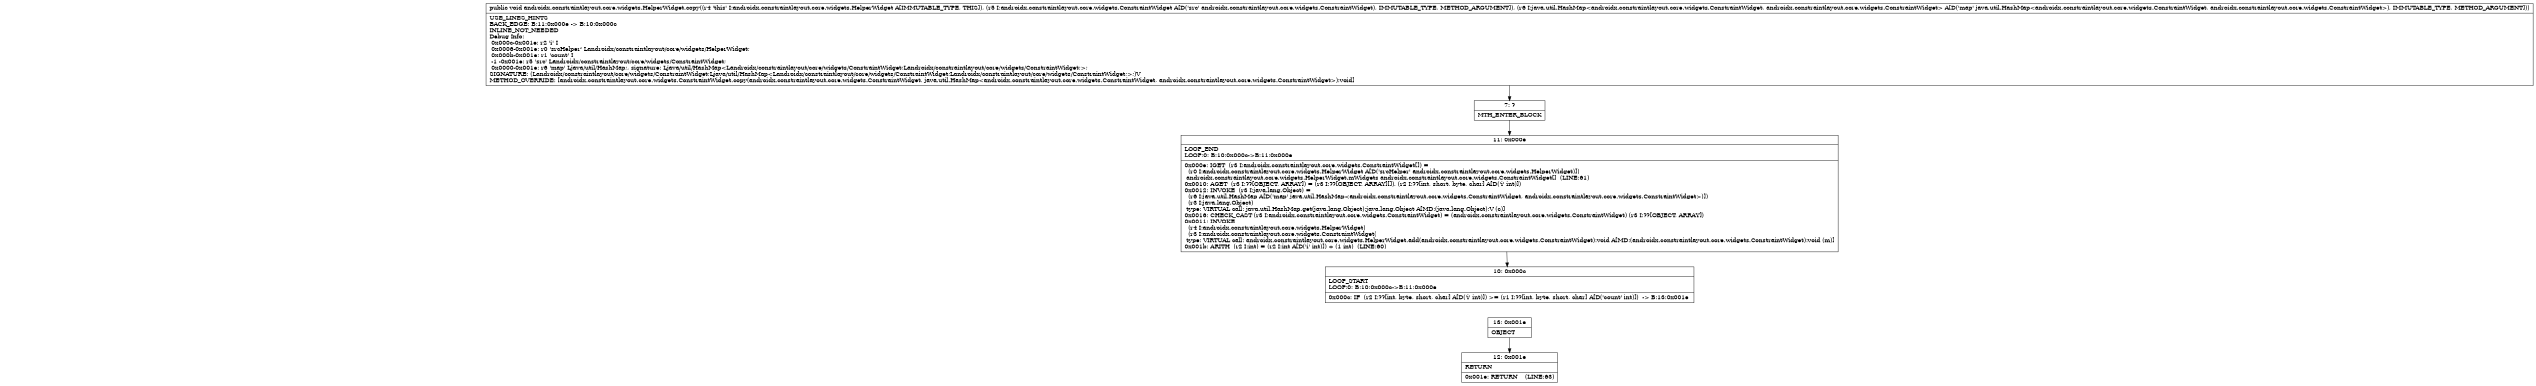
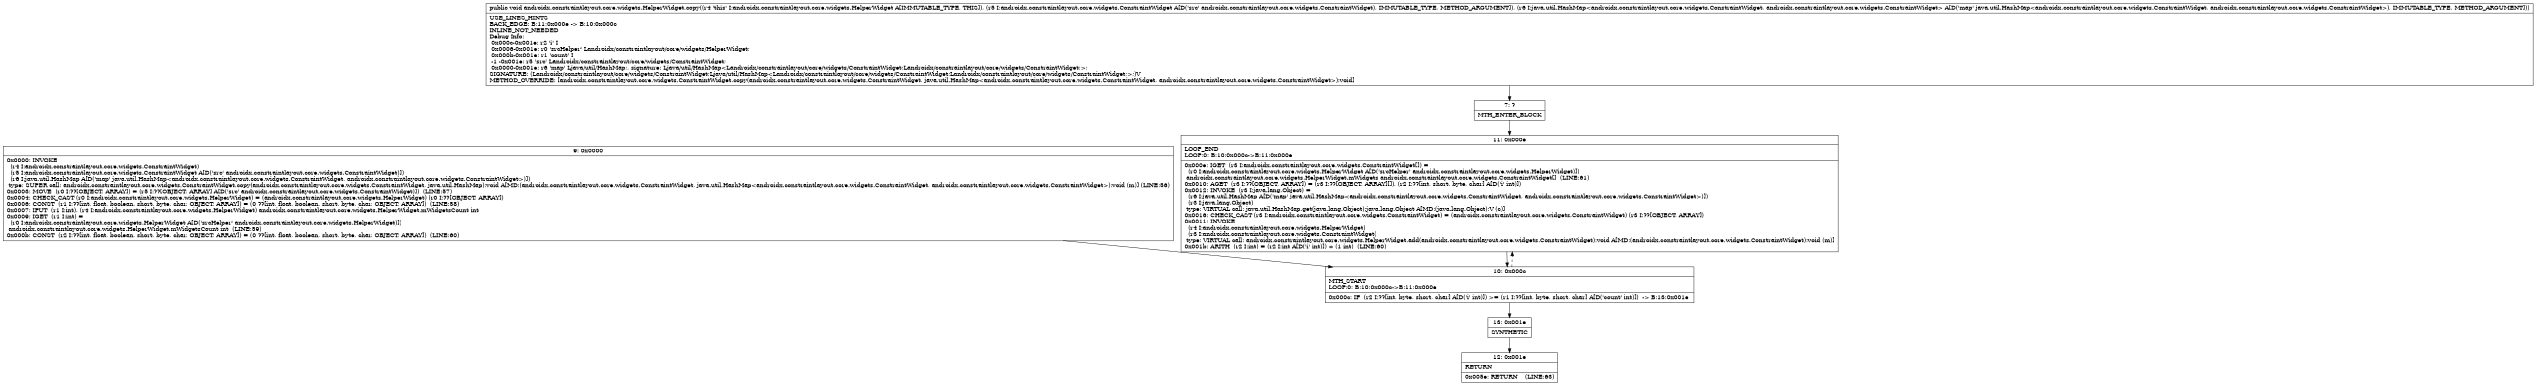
node "9: 0x0000": added
edge "10: 0x000c" -> "11: 0x000e": added
node "10: 0x000c": text "LOOP_START" -> "MTH_START"
edge "10: 0x000c" -> "13: 0x001e": added
node "13: 0x001e": text "OBJECT" -> "SYNTHETIC"
node "12: 0x001e": text "0x001e: RETURN    (LINE:63)" -> "0x005e: RETURN    (LINE:63)"
